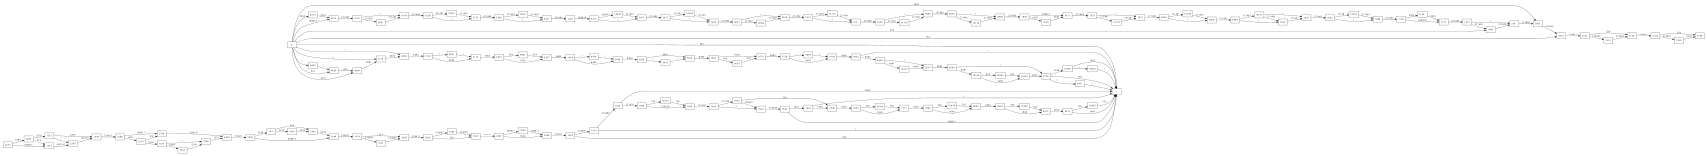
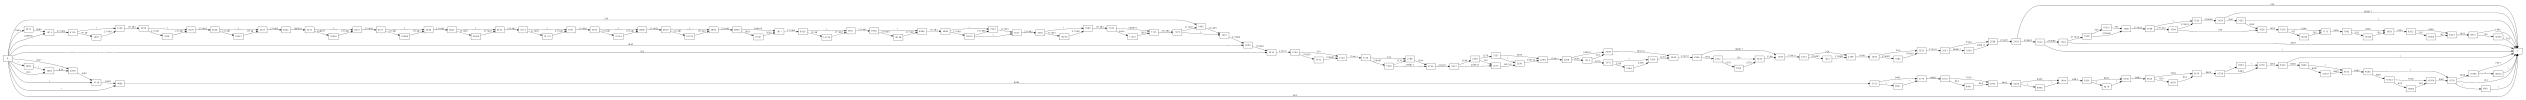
node "2196": added
